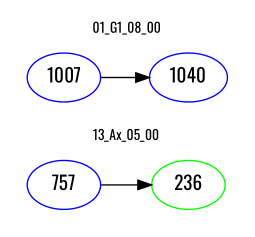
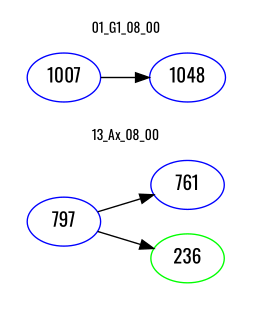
node "1040": label "1040" -> "1048"
cluster "13_Ax_05_00": label "13_Ax_05_00" -> "13_Ax_08_00"
node "757": label "757" -> "797"
node "761": added
